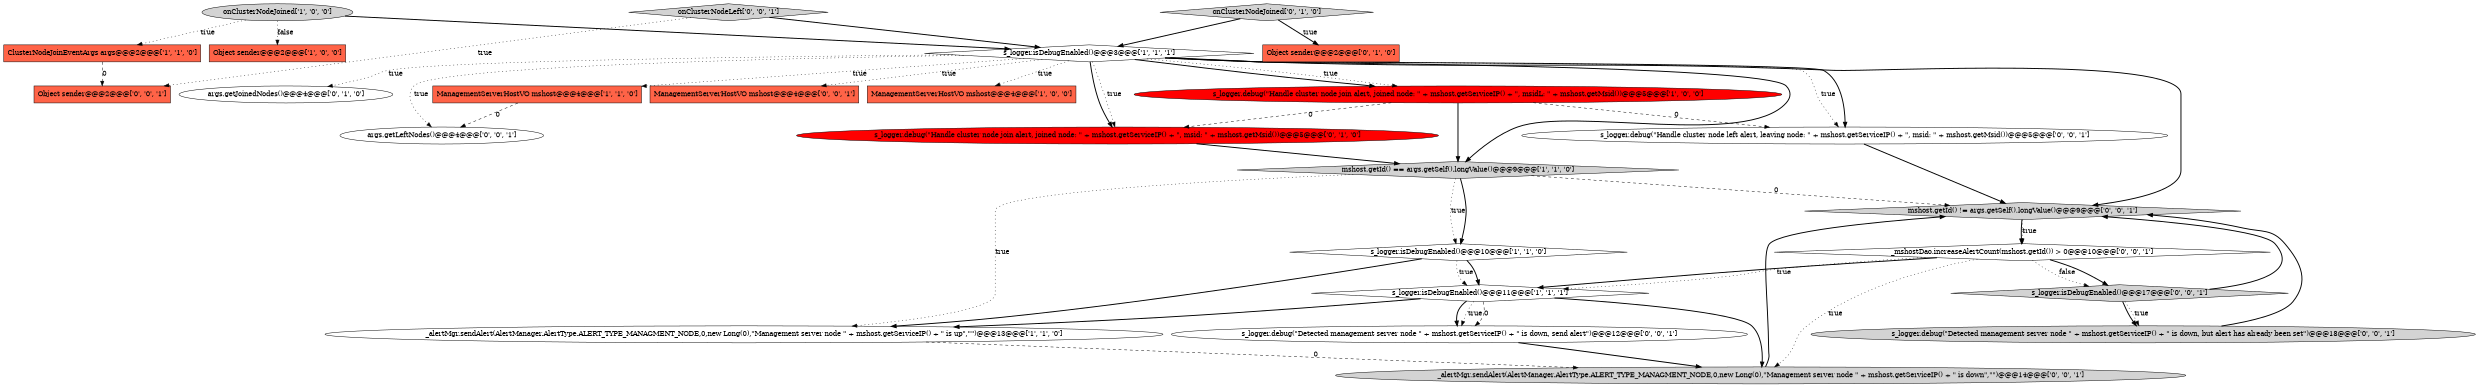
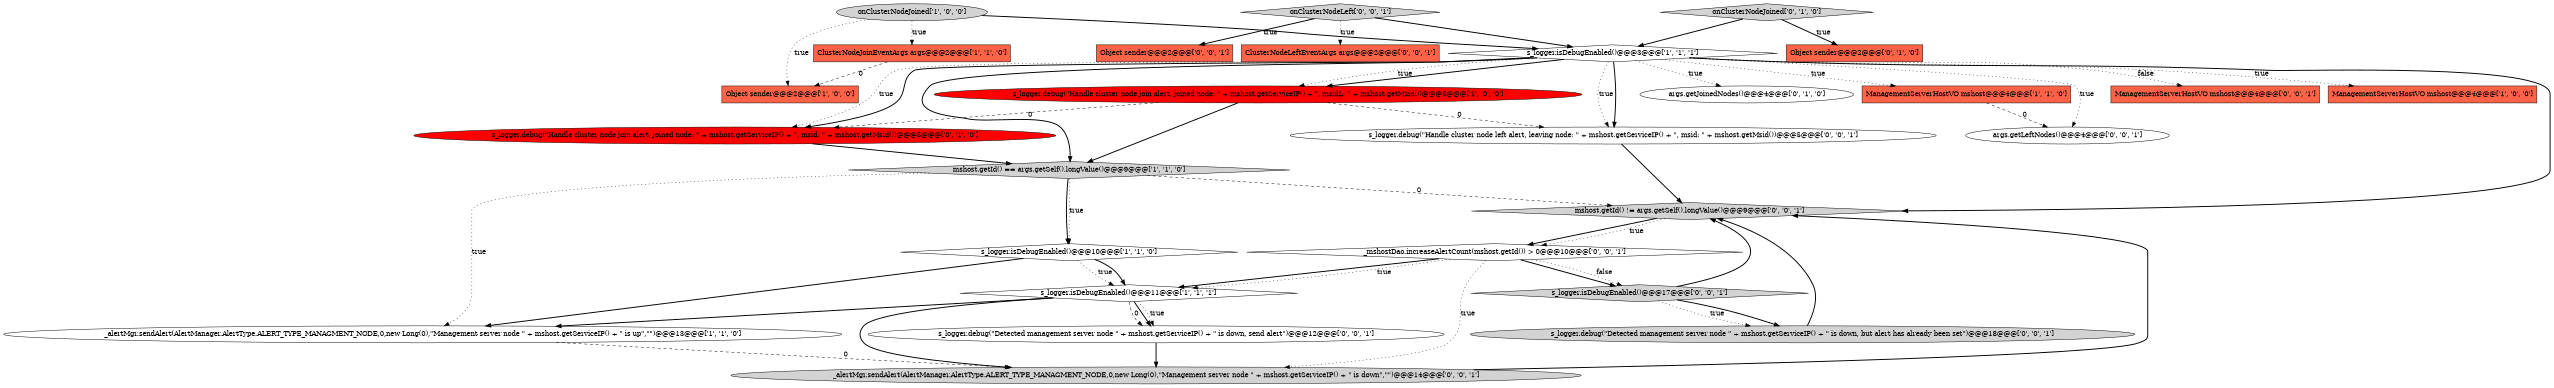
edge "onClusterNodeJoined['1', '0', '0']" -> "Object sender@@@2@@@['1', '0', '0']": label "false" -> "true"
edge "onClusterNodeLeft['0', '0', '1']" -> "Object sender@@@2@@@['0', '0', '1']": style dotted -> bold
node "ClusterNodeLeftEventArgs args@@@2@@@['0', '0', '1']": added
edge "ClusterNodeJoinEventArgs args@@@2@@@['1', '1', '0']" -> "Object sender@@@2@@@['0', '0', '1']": now "ClusterNodeJoinEventArgs args@@@2@@@['1', '1', '0']" -> "Object sender@@@2@@@['1', '0', '0']"
edge "s_logger.isDebugEnabled()@@@3@@@['1', '1', '1']" -> "ManagementServerHostVO mshost@@@4@@@['0', '0', '1']": label "true" -> "false"
